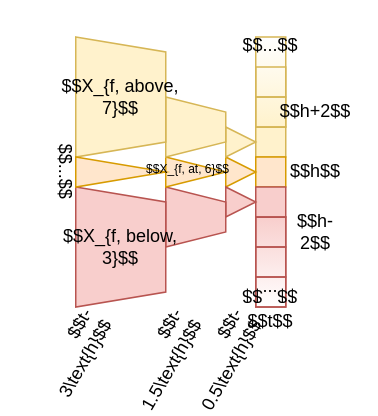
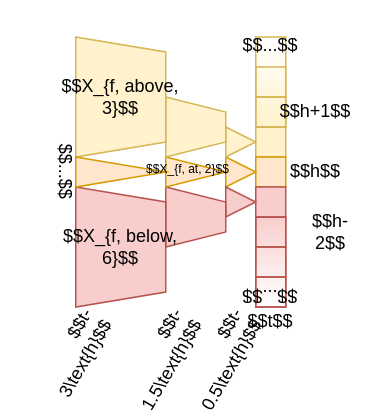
node "$$X_{f, above, 7}$$": label "$$X_{f, above, 7}$$" -> "$$X_{f, above, 3}$$"
node "$$h+2$$": label "$$h+2$$" -> "$$h+1$$"
node "$$X_{f, at, 6}$$": label "$$X_{f, at, 6}$$" -> "$$X_{f, at, 2}$$"
node "$$h-2$$": moved (316, 232) -> (331, 232)
node "$$X_{f, below, 3}$$": label "$$X_{f, below, 3}$$" -> "$$X_{f, below, 6}$$"
